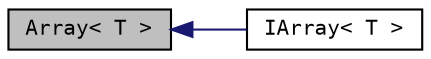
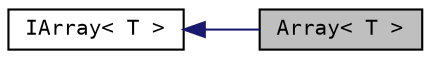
edge "IArray< T >" -> "Array< T >": reversed
